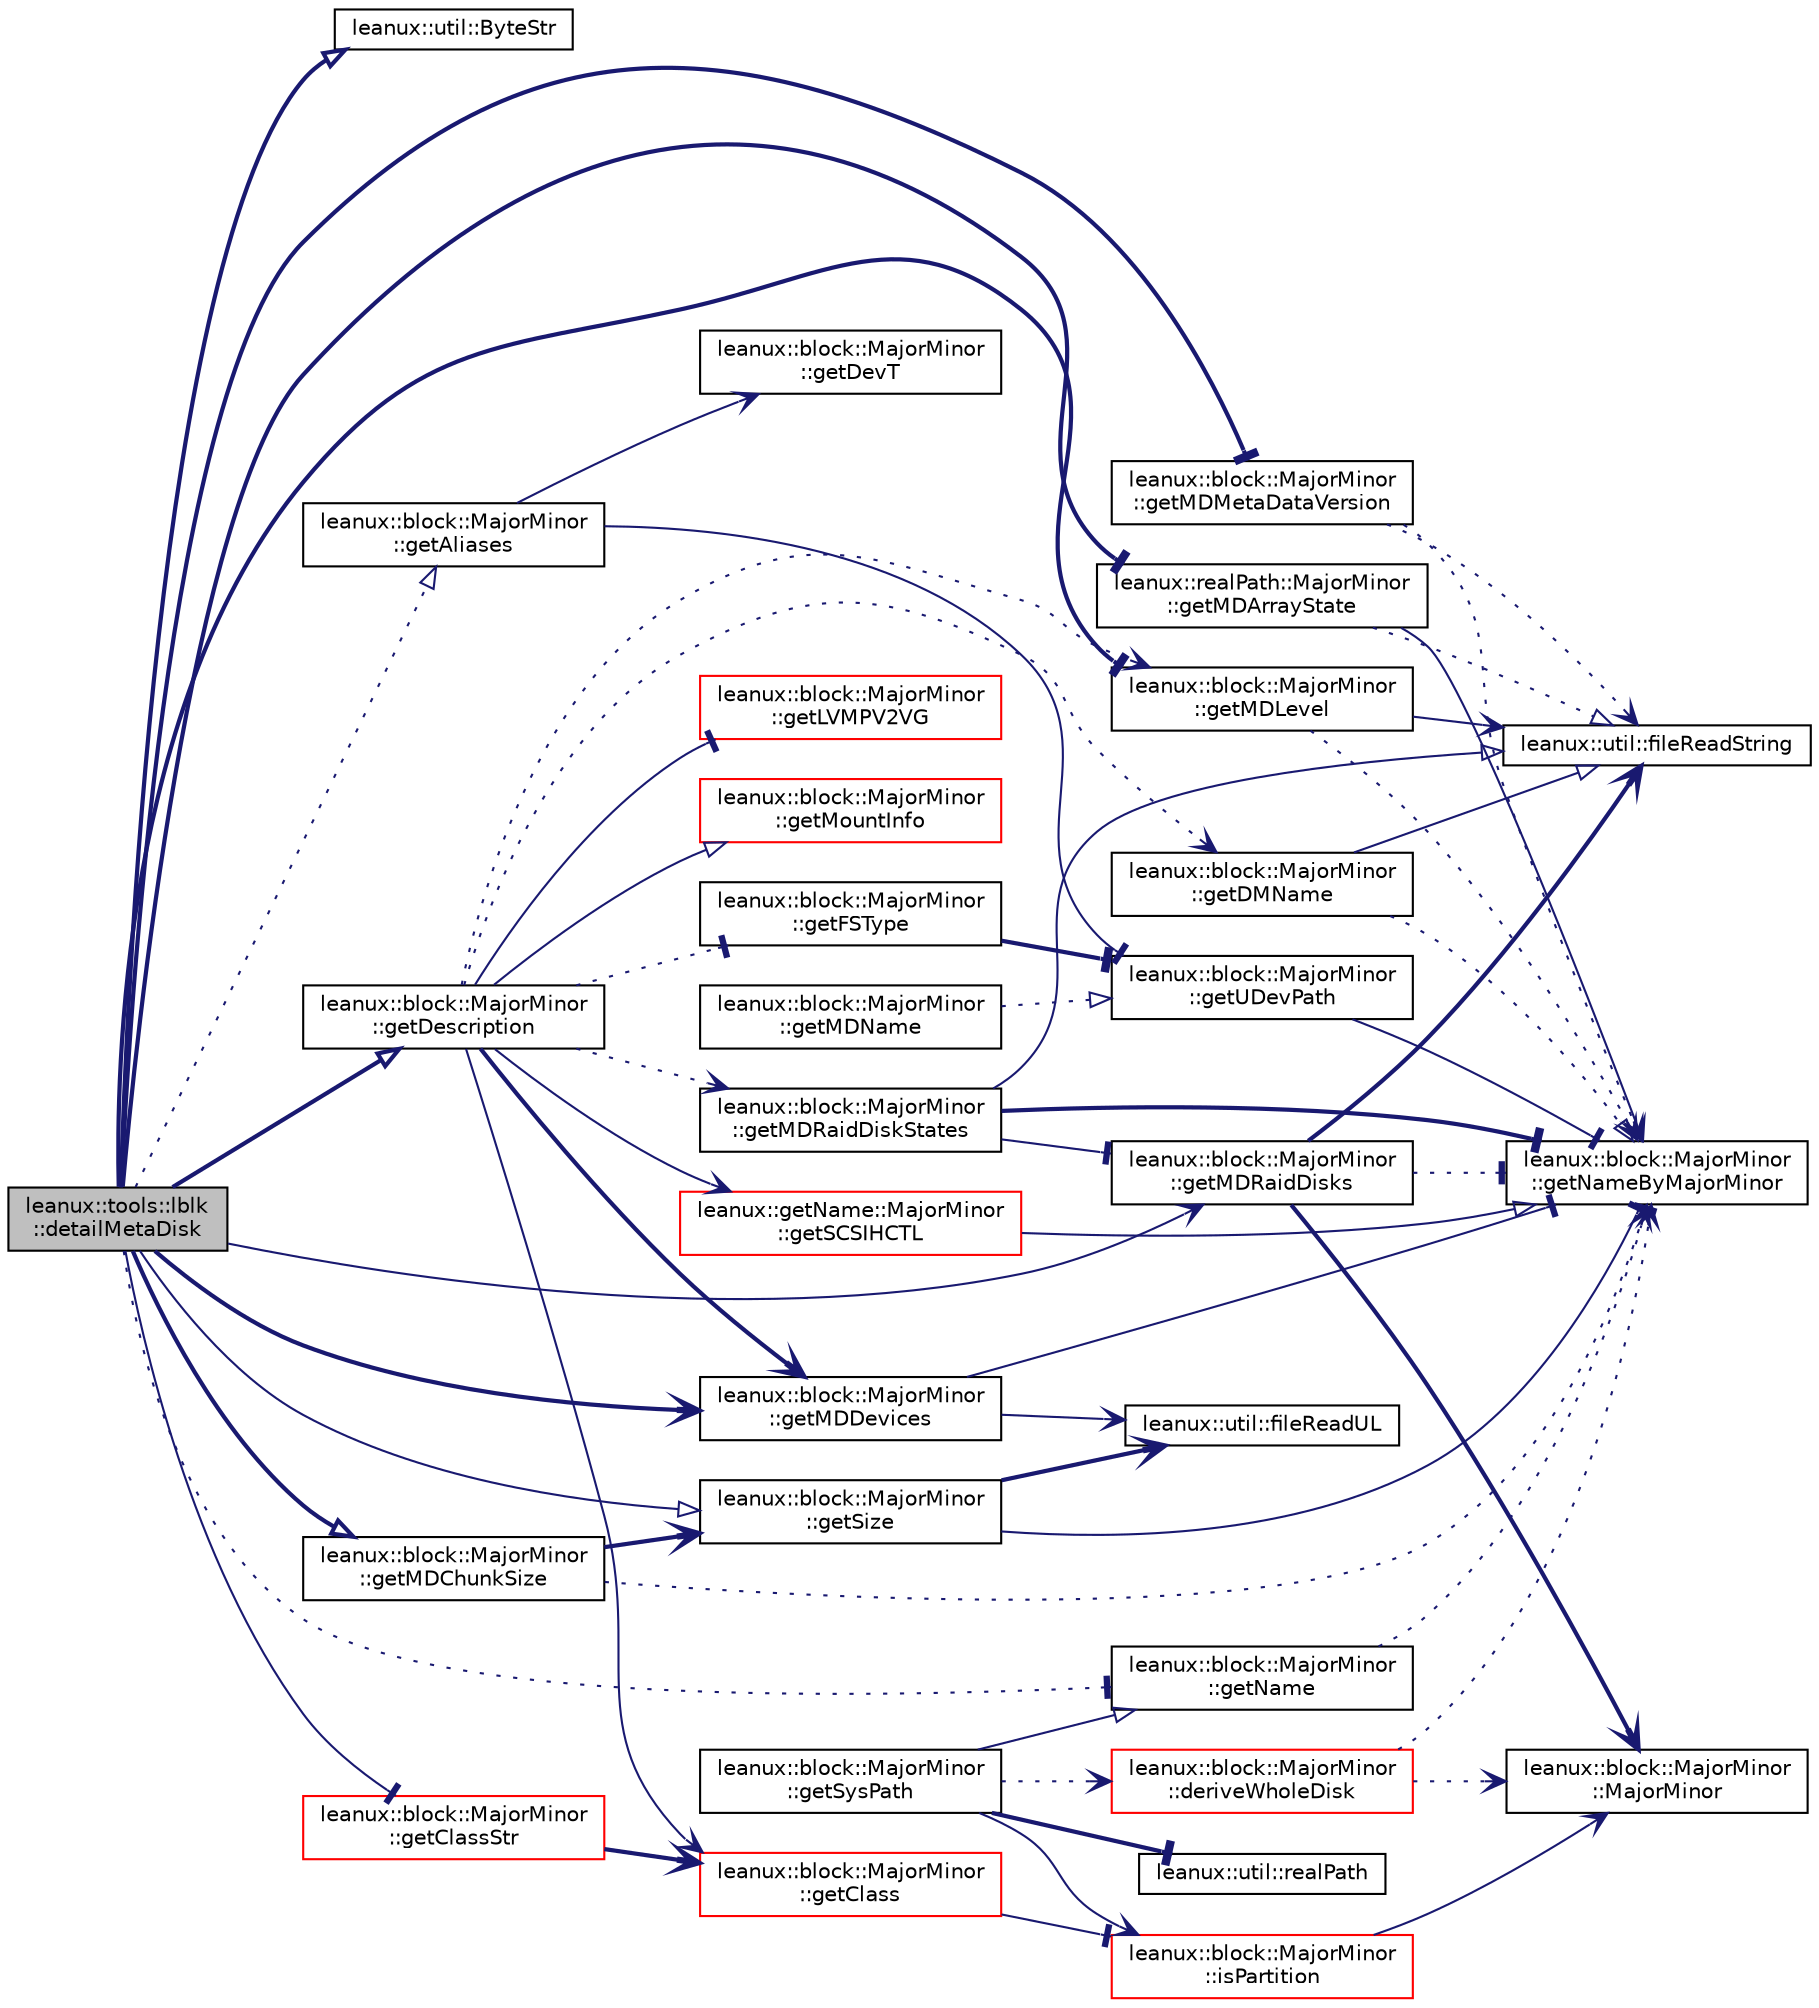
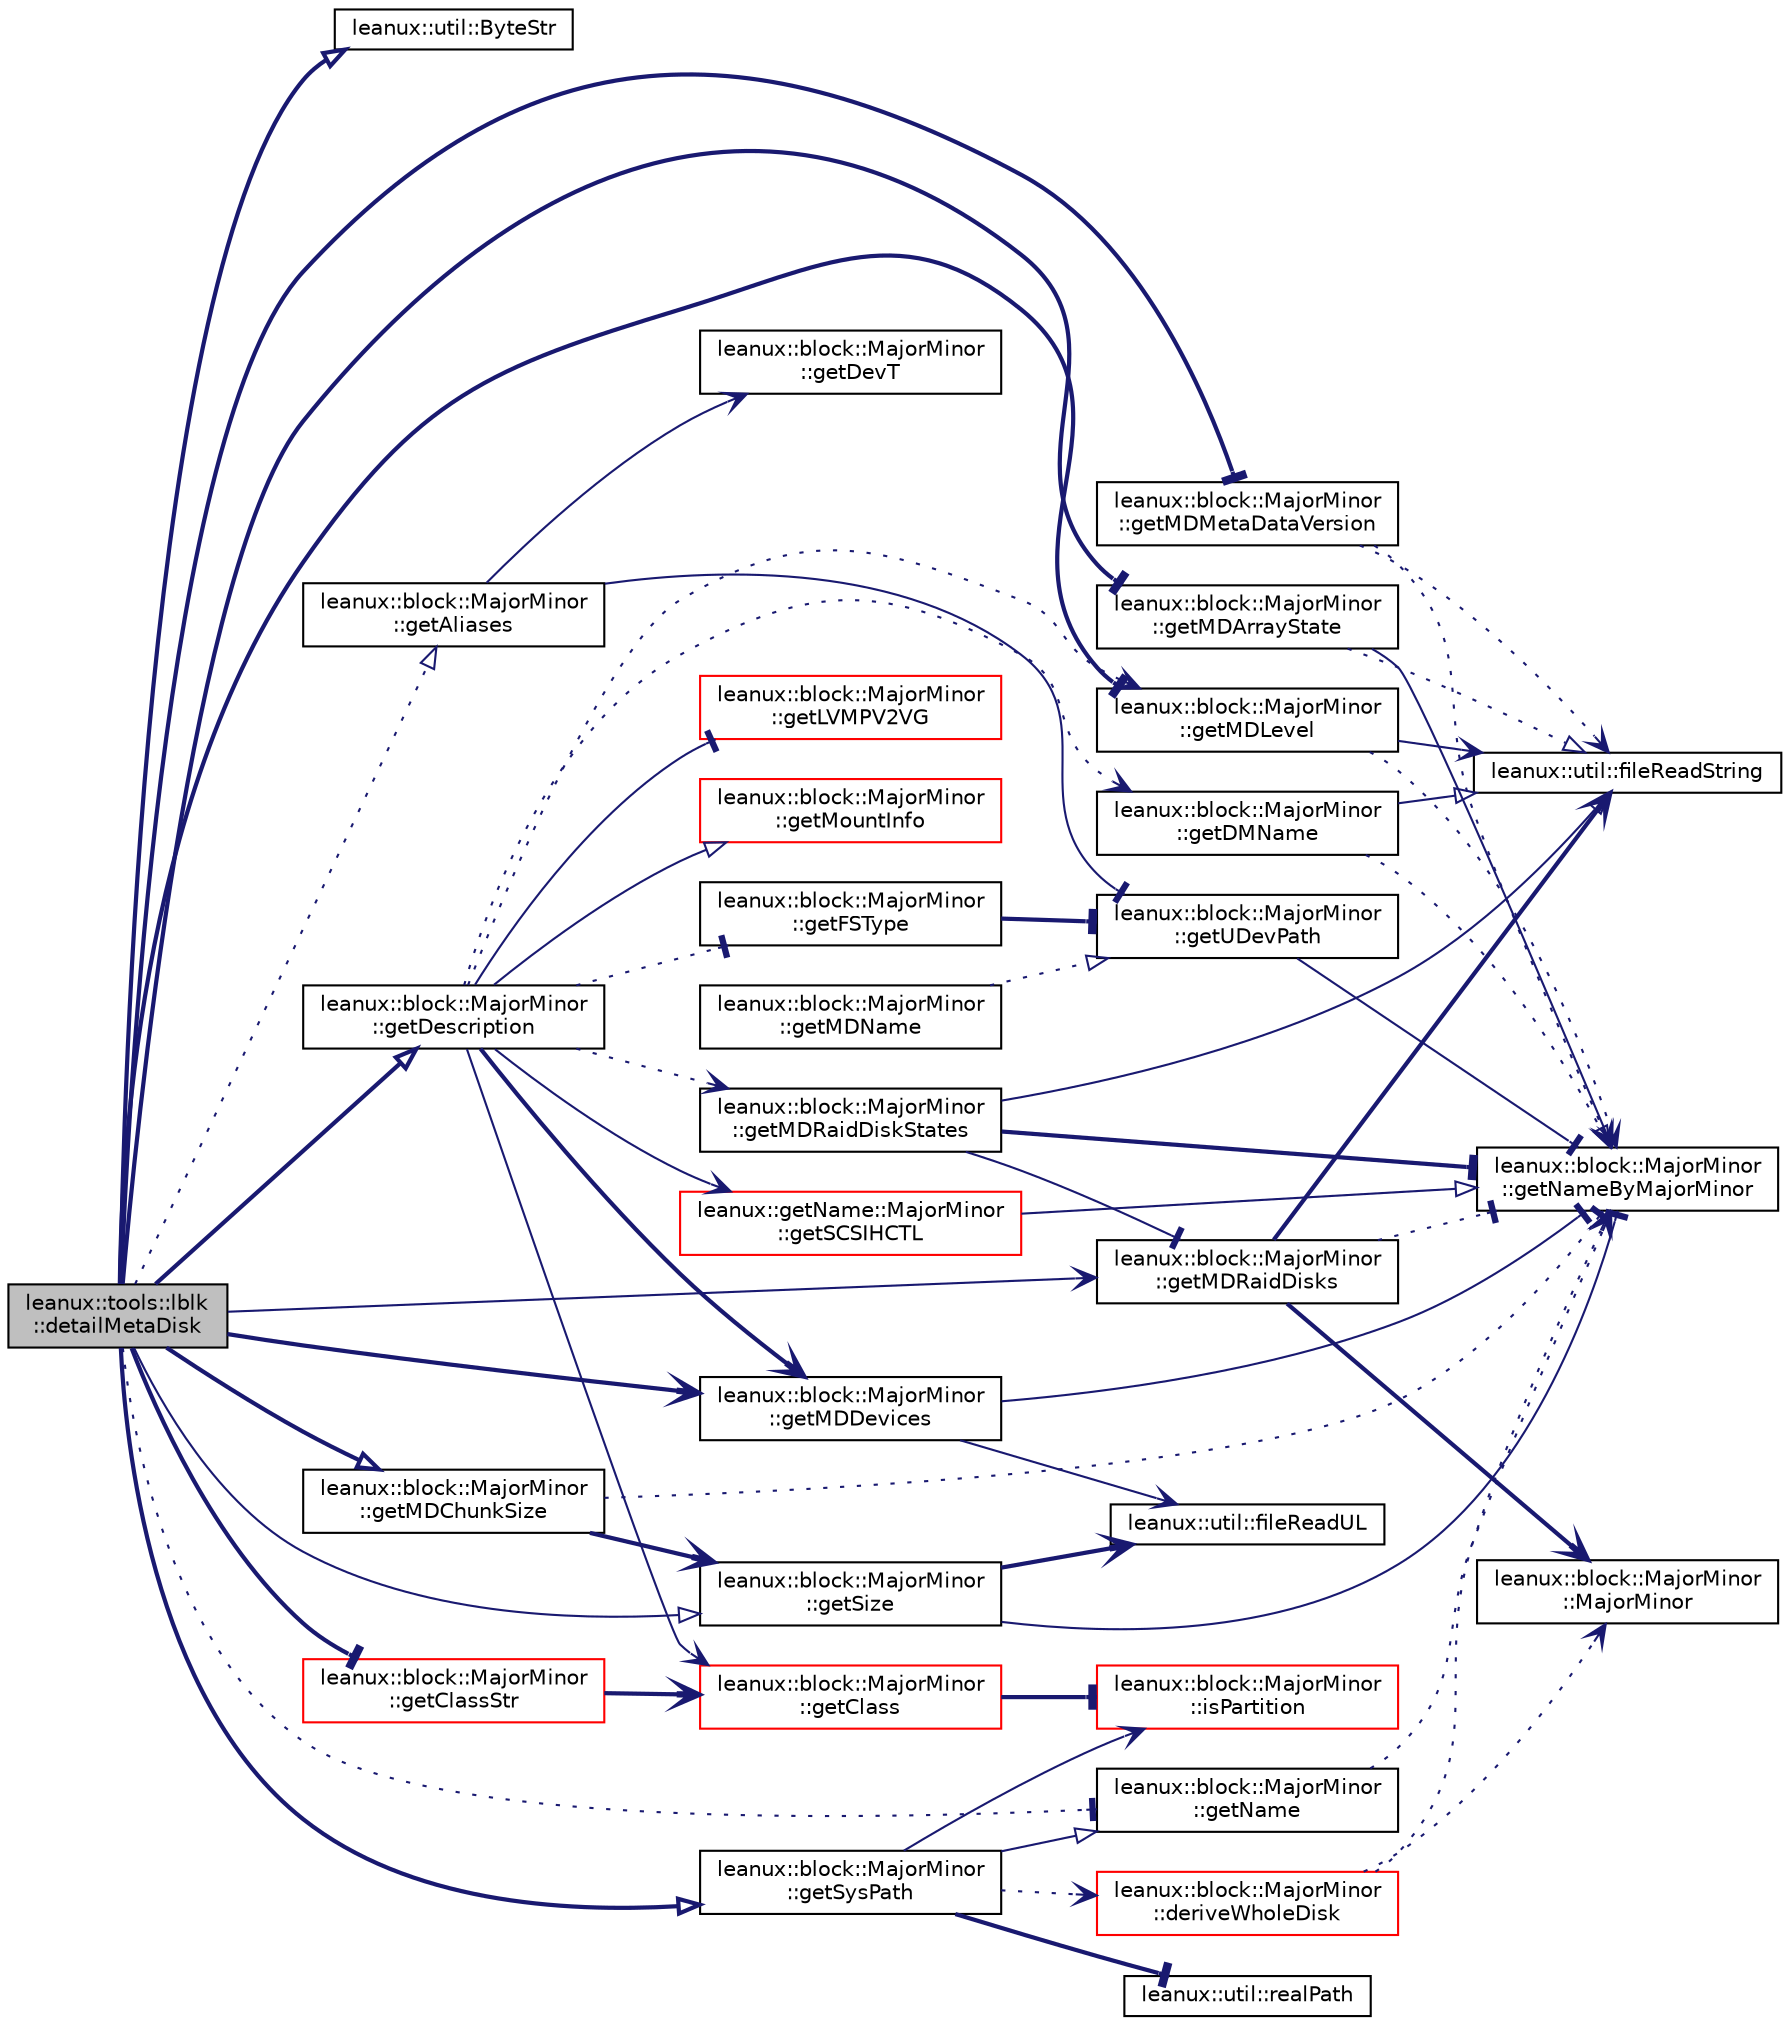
node "leanux::realPath::MajorMinor ::getMDArrayState": label "leanux::realPath::MajorMinor ::getMDArrayState" -> "leanux::block::MajorMinor ::getMDArrayState"
edge "leanux::tools::lblk ::detailMetaDisk" -> "leanux::block::MajorMinor ::getClassStr": style solid -> bold
edge "leanux::tools::lblk ::detailMetaDisk" -> "leanux::block::MajorMinor ::getSysPath": added
edge "leanux::block::MajorMinor ::isPartition" -> "leanux::block::MajorMinor ::MajorMinor": removed
edge "leanux::block::MajorMinor ::getClass" -> "leanux::block::MajorMinor ::isPartition": style solid -> bold
